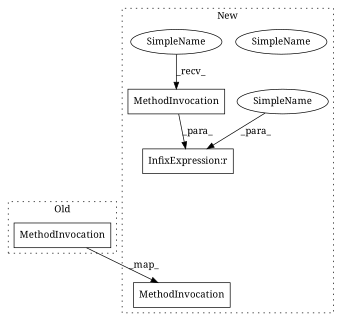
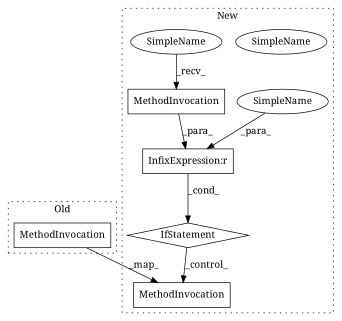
node "IfStatement": added
